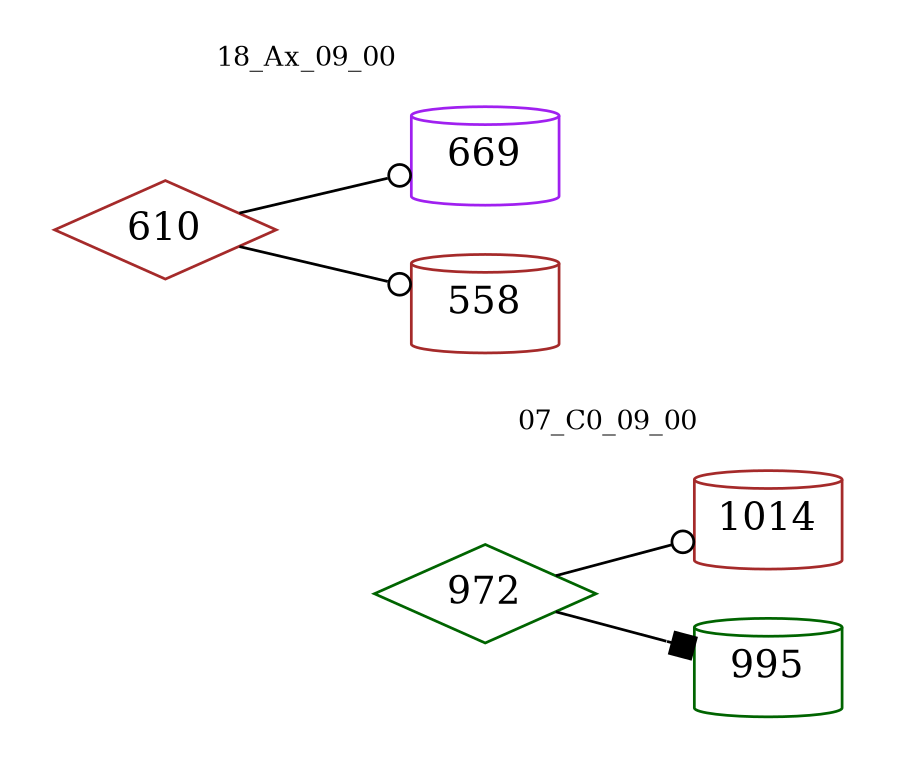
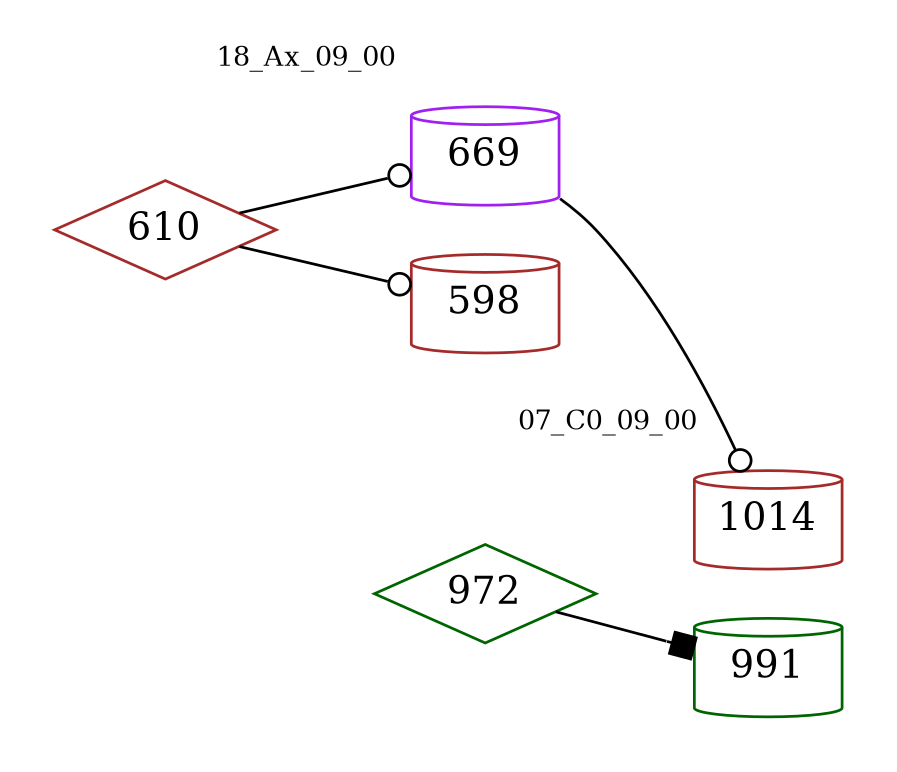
node "558": label "558" -> "598"
edge "972" -> "1014": now "669" -> "1014"
node "995": label "995" -> "991"
